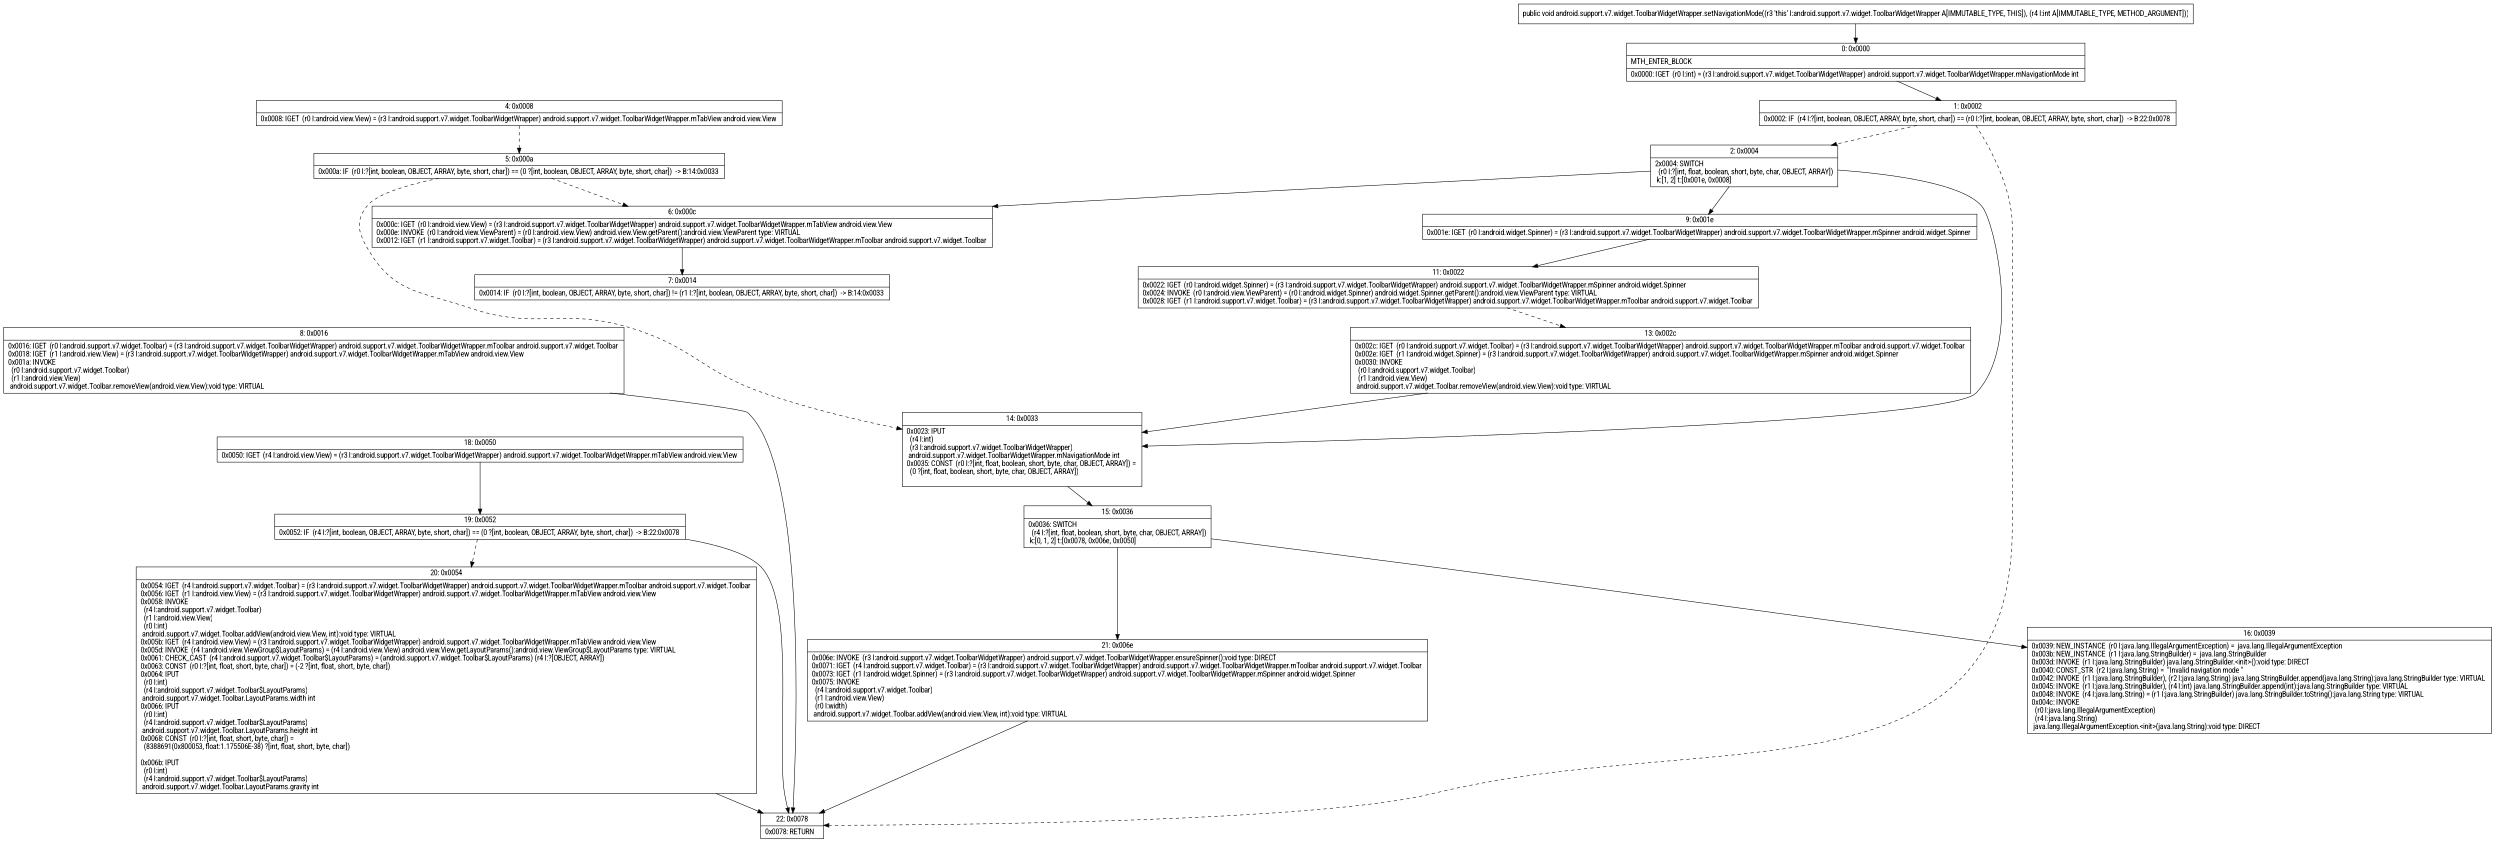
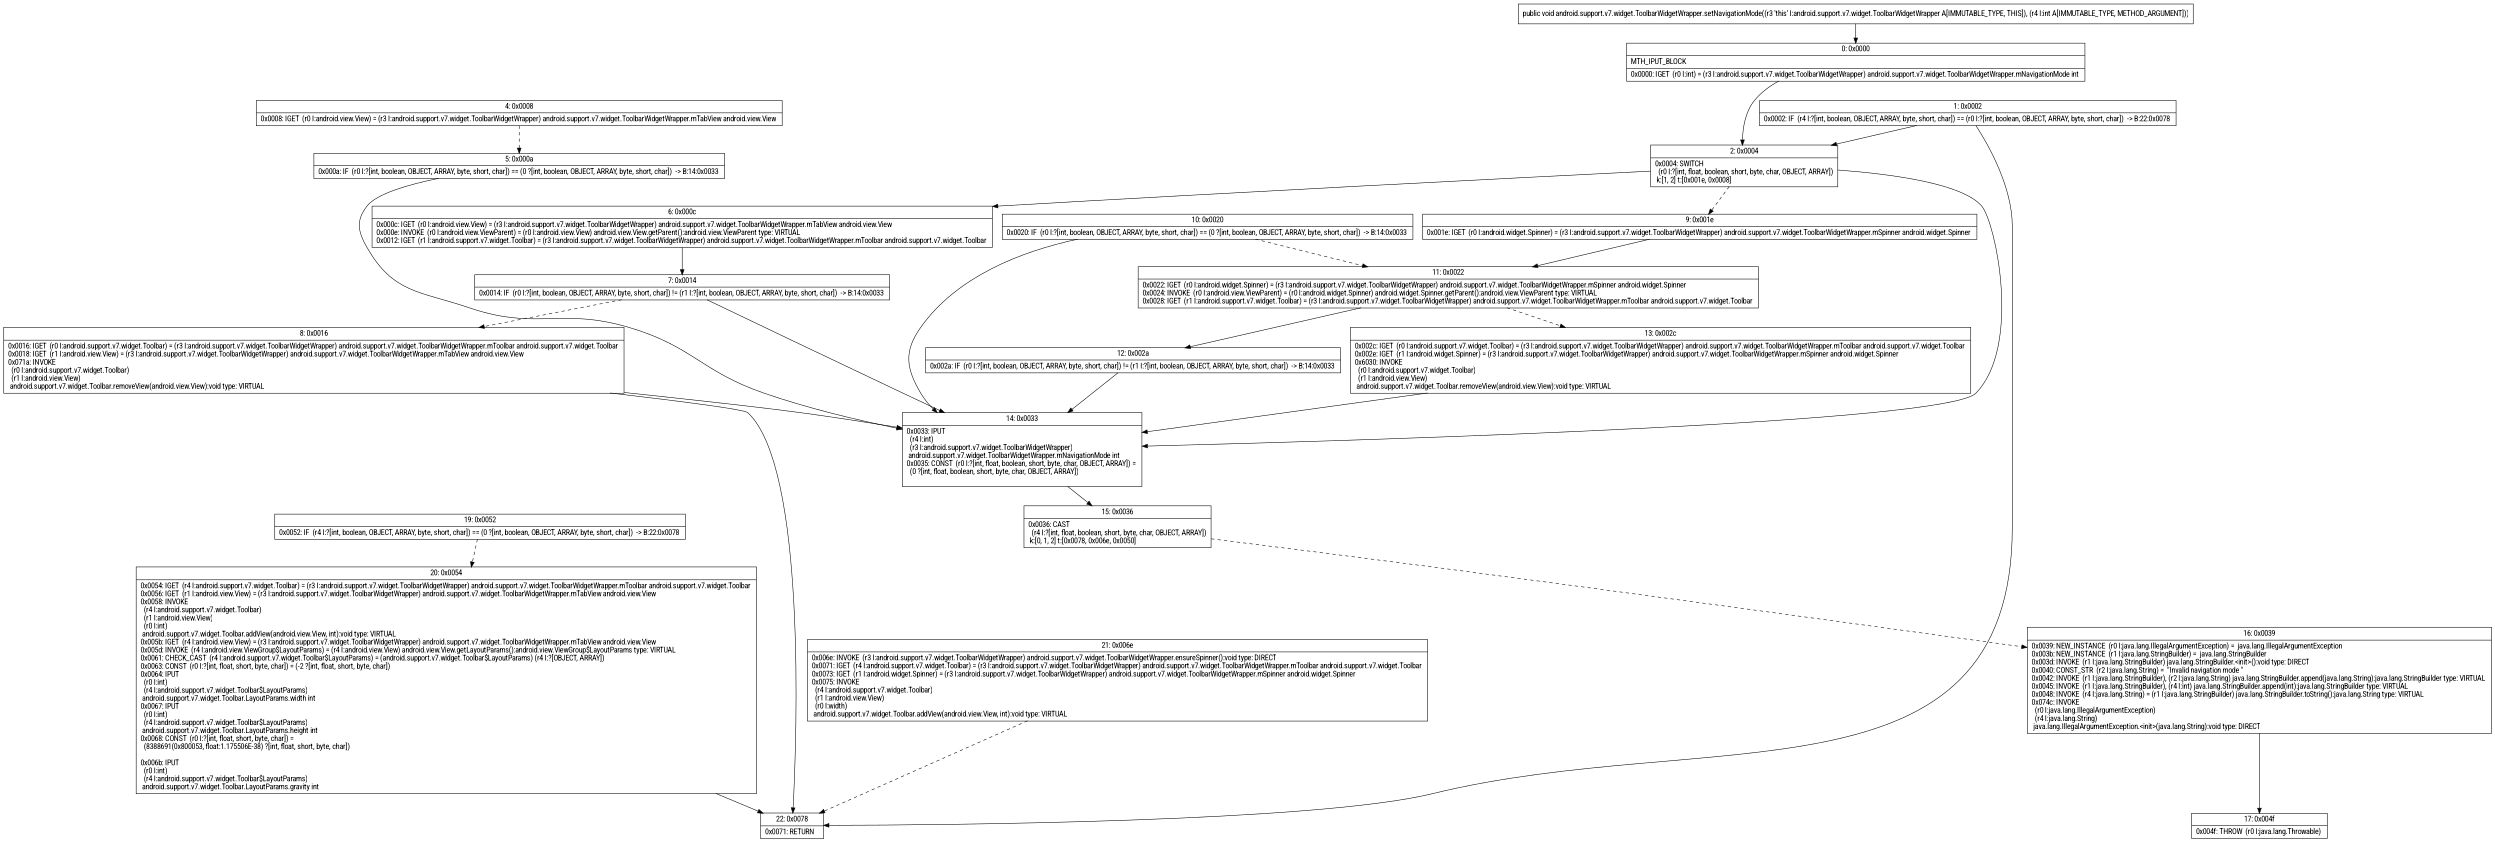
node "0: 0x0000": text "MTH_ENTER_BLOCK" -> "MTH_IPUT_BLOCK"
edge "0: 0x0000" -> "1: 0x0002": now "0: 0x0000" -> "2: 0x0004"
edge "1: 0x0002" -> "2: 0x0004": style dashed -> solid
node "2: 0x0004": text "2x0004: SWITCH" -> "0x0004: SWITCH"
edge "5: 0x000a" -> "6: 0x000c": removed
edge "2: 0x0004" -> "9: 0x001e": style solid -> dashed
node "10: 0x0020": added
edge "7: 0x0014" -> "8: 0x0016": added
edge "5: 0x000a" -> "14: 0x0033": style dashed -> solid
edge "7: 0x0014" -> "14: 0x0033": added
node "12: 0x002a": added
node "8: 0x0016": text "0x001a: INVOKE" -> "0x071a: INVOKE"
node "13: 0x002c": text "0x0030: INVOKE" -> "0x6030: INVOKE"
edge "8: 0x0016" -> "14: 0x0033": added
node "14: 0x0033": text "0x0023: IPUT" -> "0x0033: IPUT"
node "18: 0x0050": removed
node "15: 0x0036": text "0x0036: SWITCH" -> "0x0036: CAST"
edge "15: 0x0036" -> "21: 0x006e": removed
edge "15: 0x0036" -> "16: 0x0039": style solid -> dashed
edge "19: 0x0052" -> "22: 0x0078": removed
node "16: 0x0039": text "0x004c: INVOKE" -> "0x074c: INVOKE"
node "20: 0x0054": text "0x0066: IPUT" -> "0x0067: IPUT"
edge "1: 0x0002" -> "22: 0x0078": style dashed -> solid
edge "21: 0x006e" -> "22: 0x0078": style solid -> dashed
node "17: 0x004f": added
node "22: 0x0078": text "0x0078: RETURN" -> "0x0071: RETURN"
